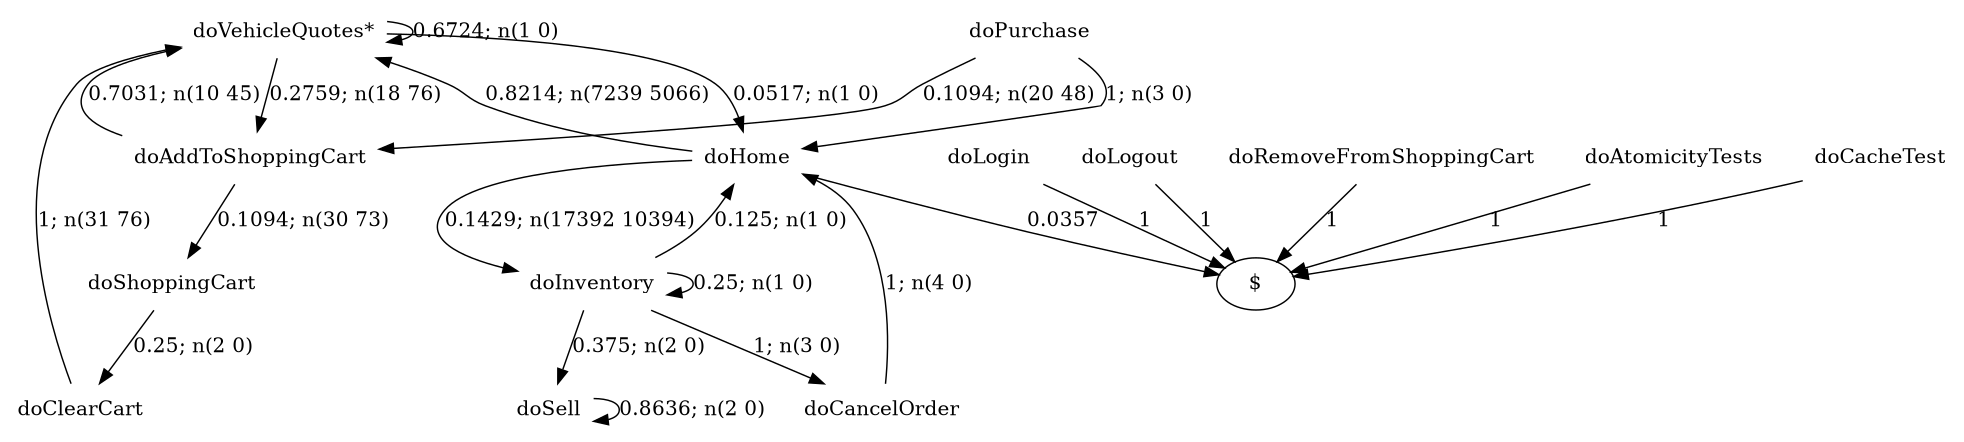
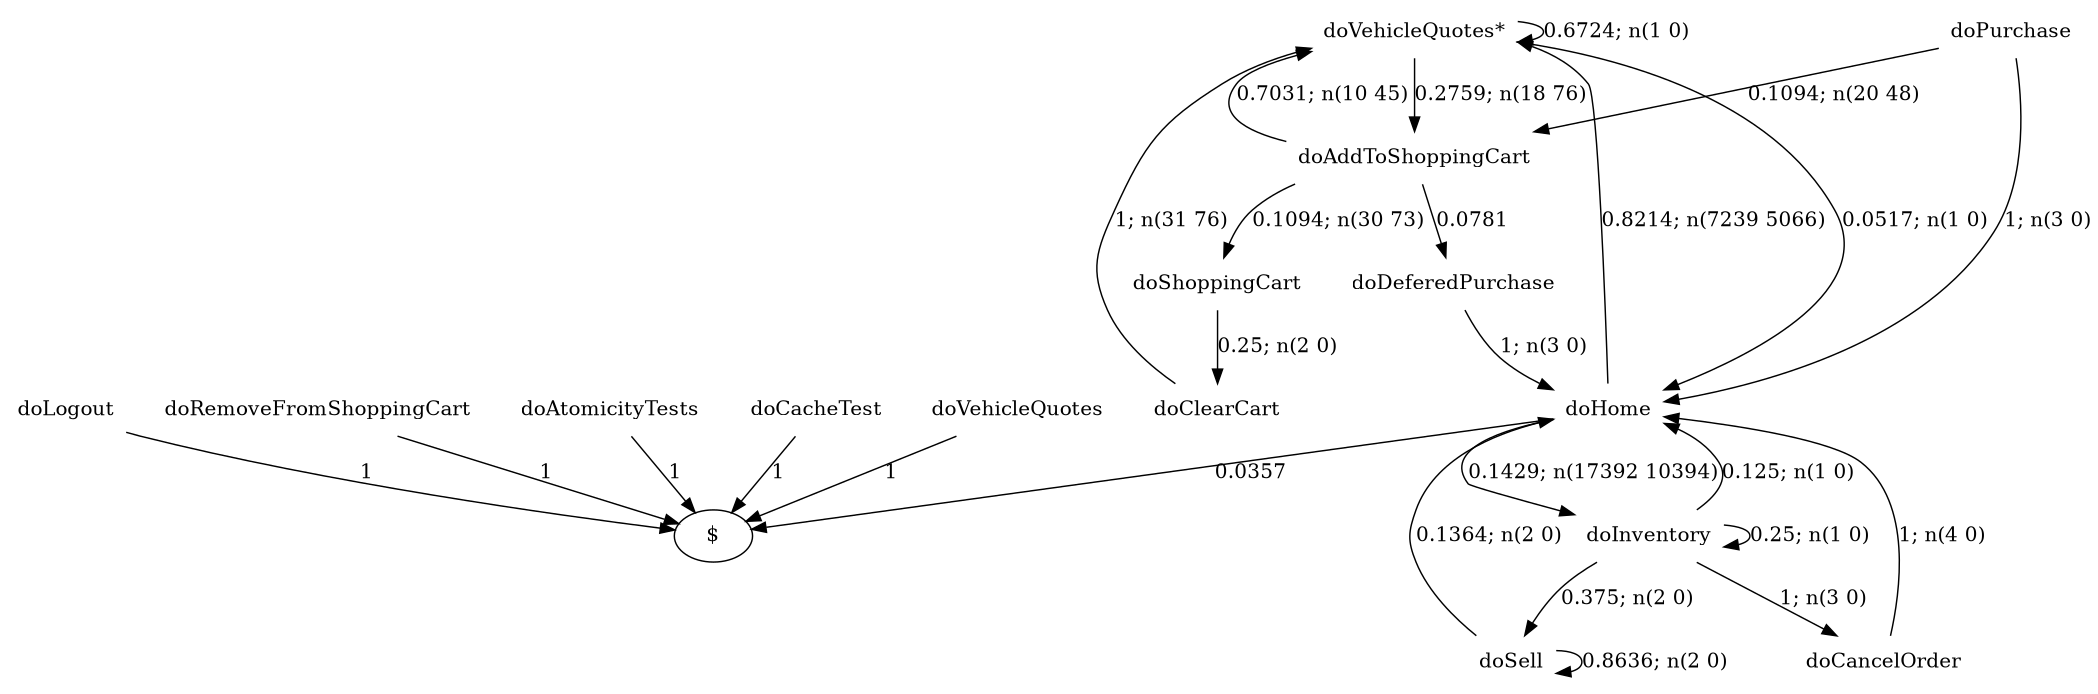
node "doLogin": label "doLogin" -> "doVehicleQuotes"
node "doDeferedPurchase": added
edge "doSell" -> "doHome": added, label "0.1364; n(2 0)"
